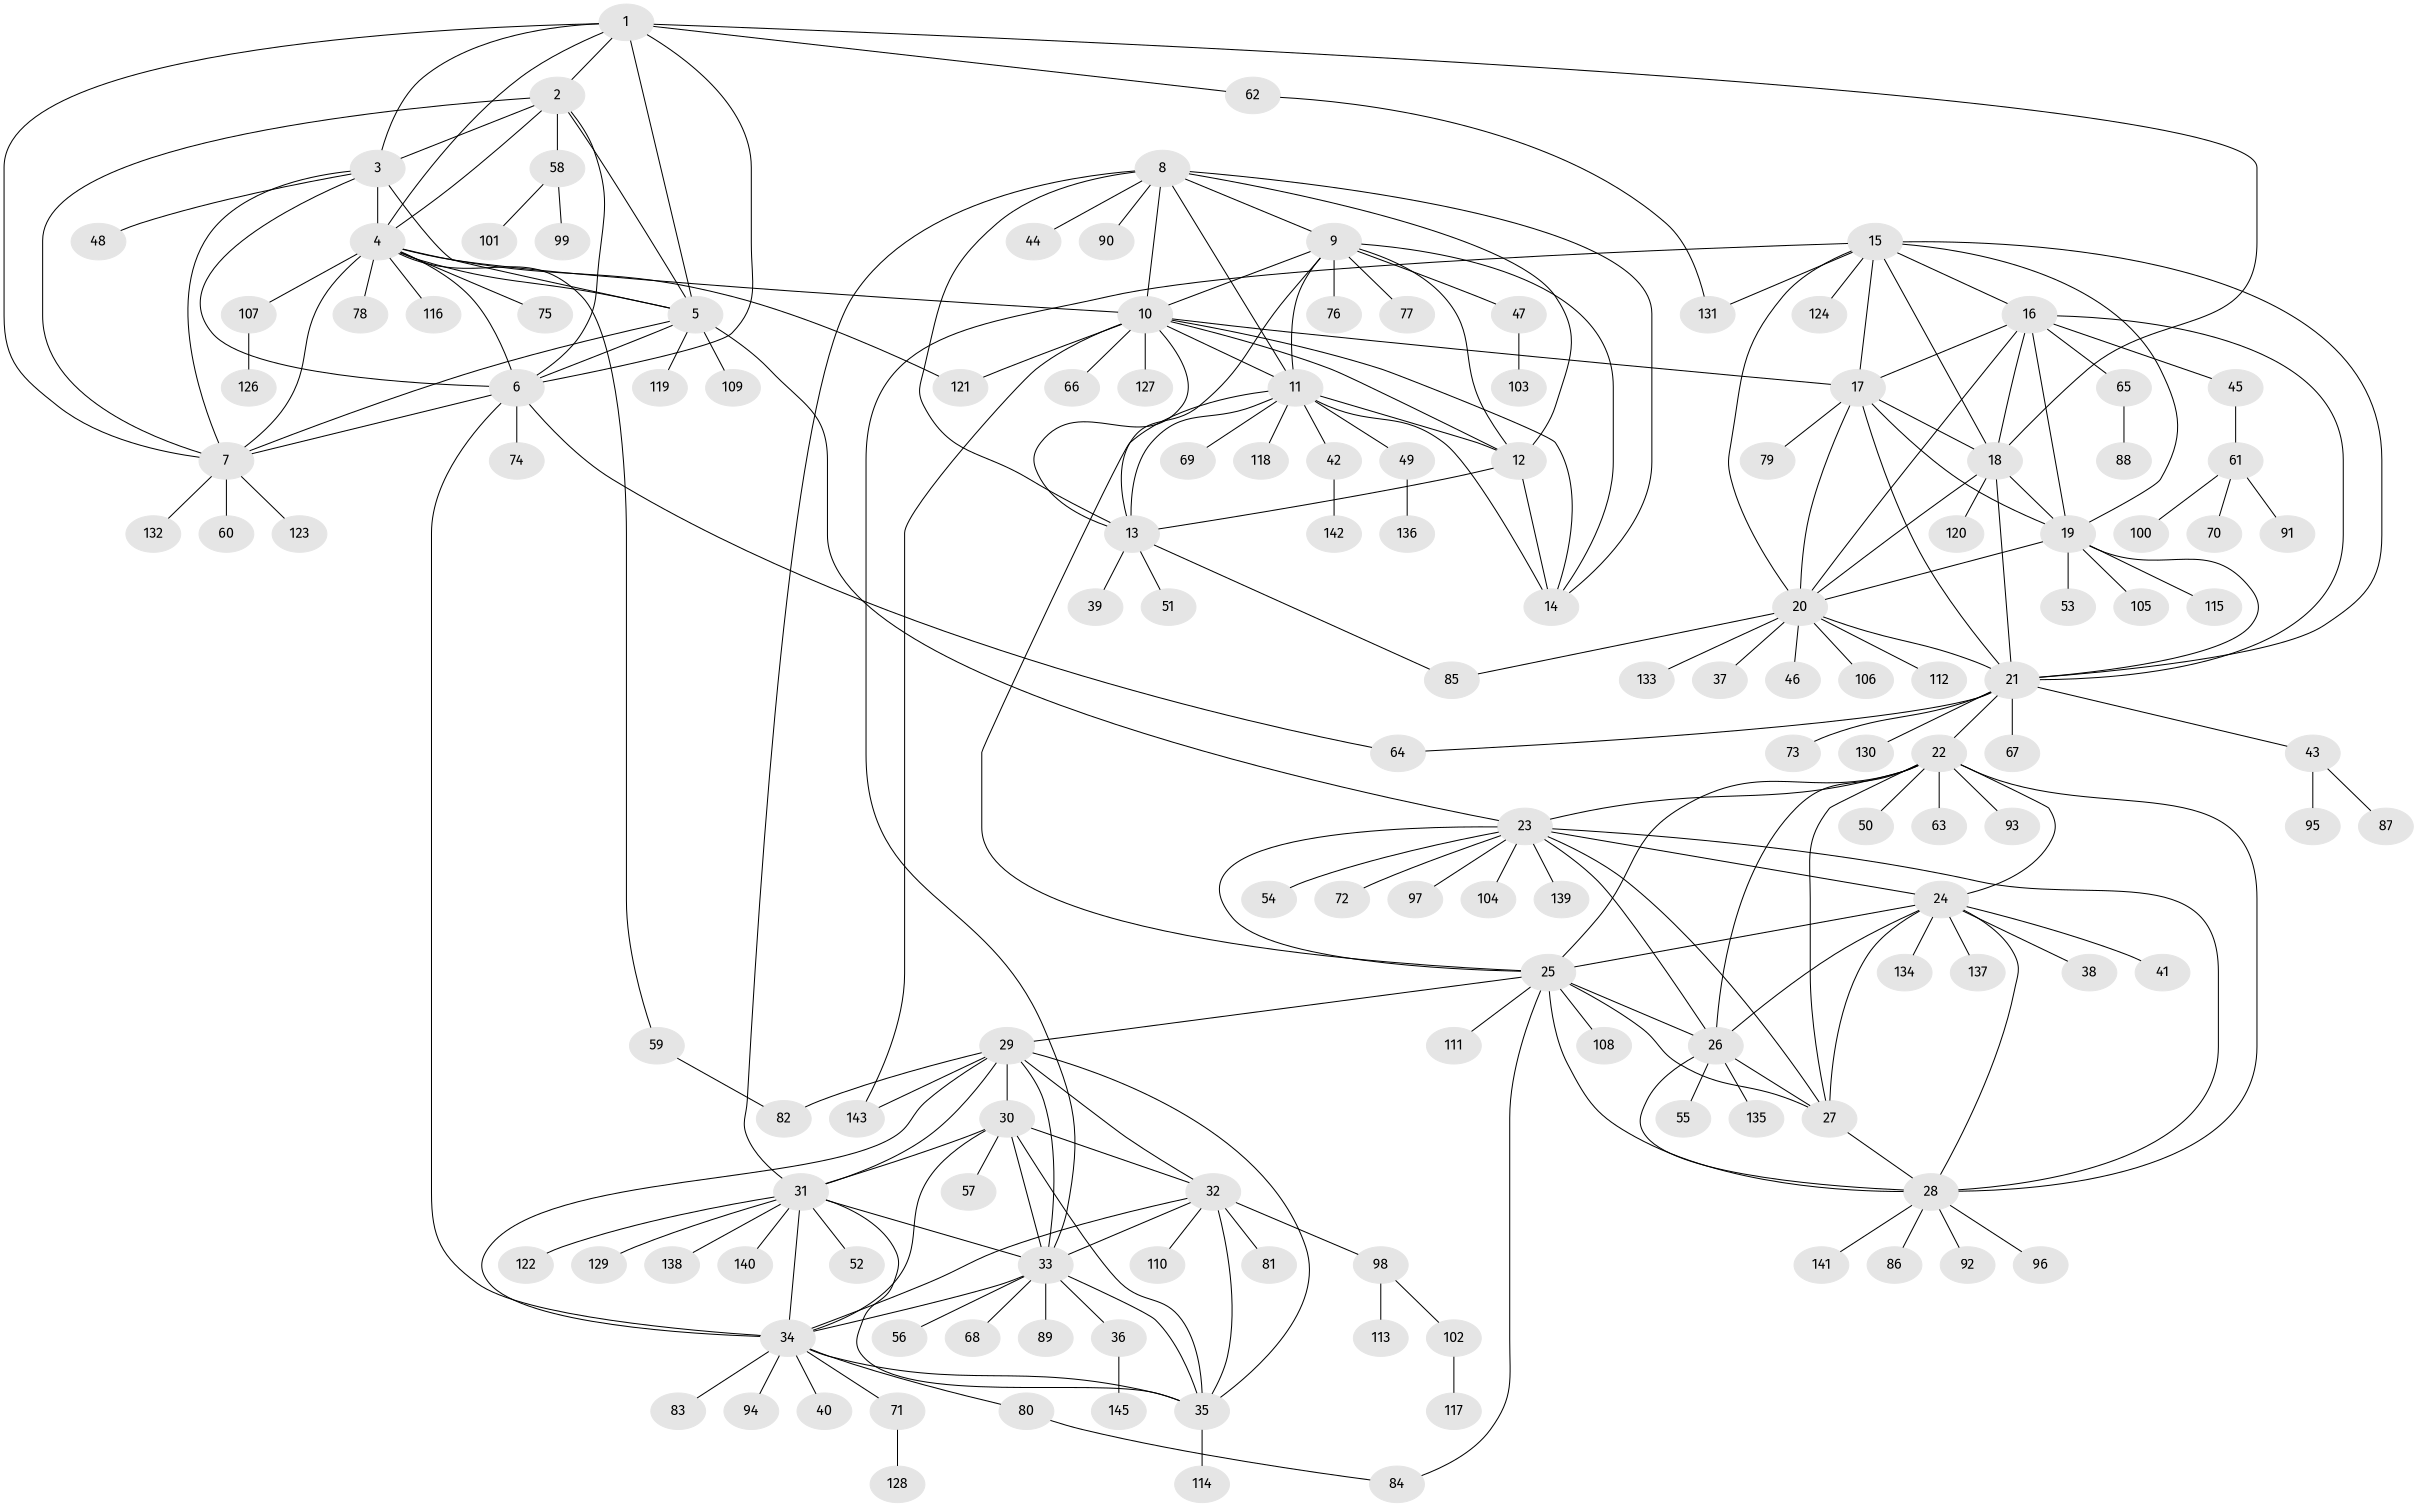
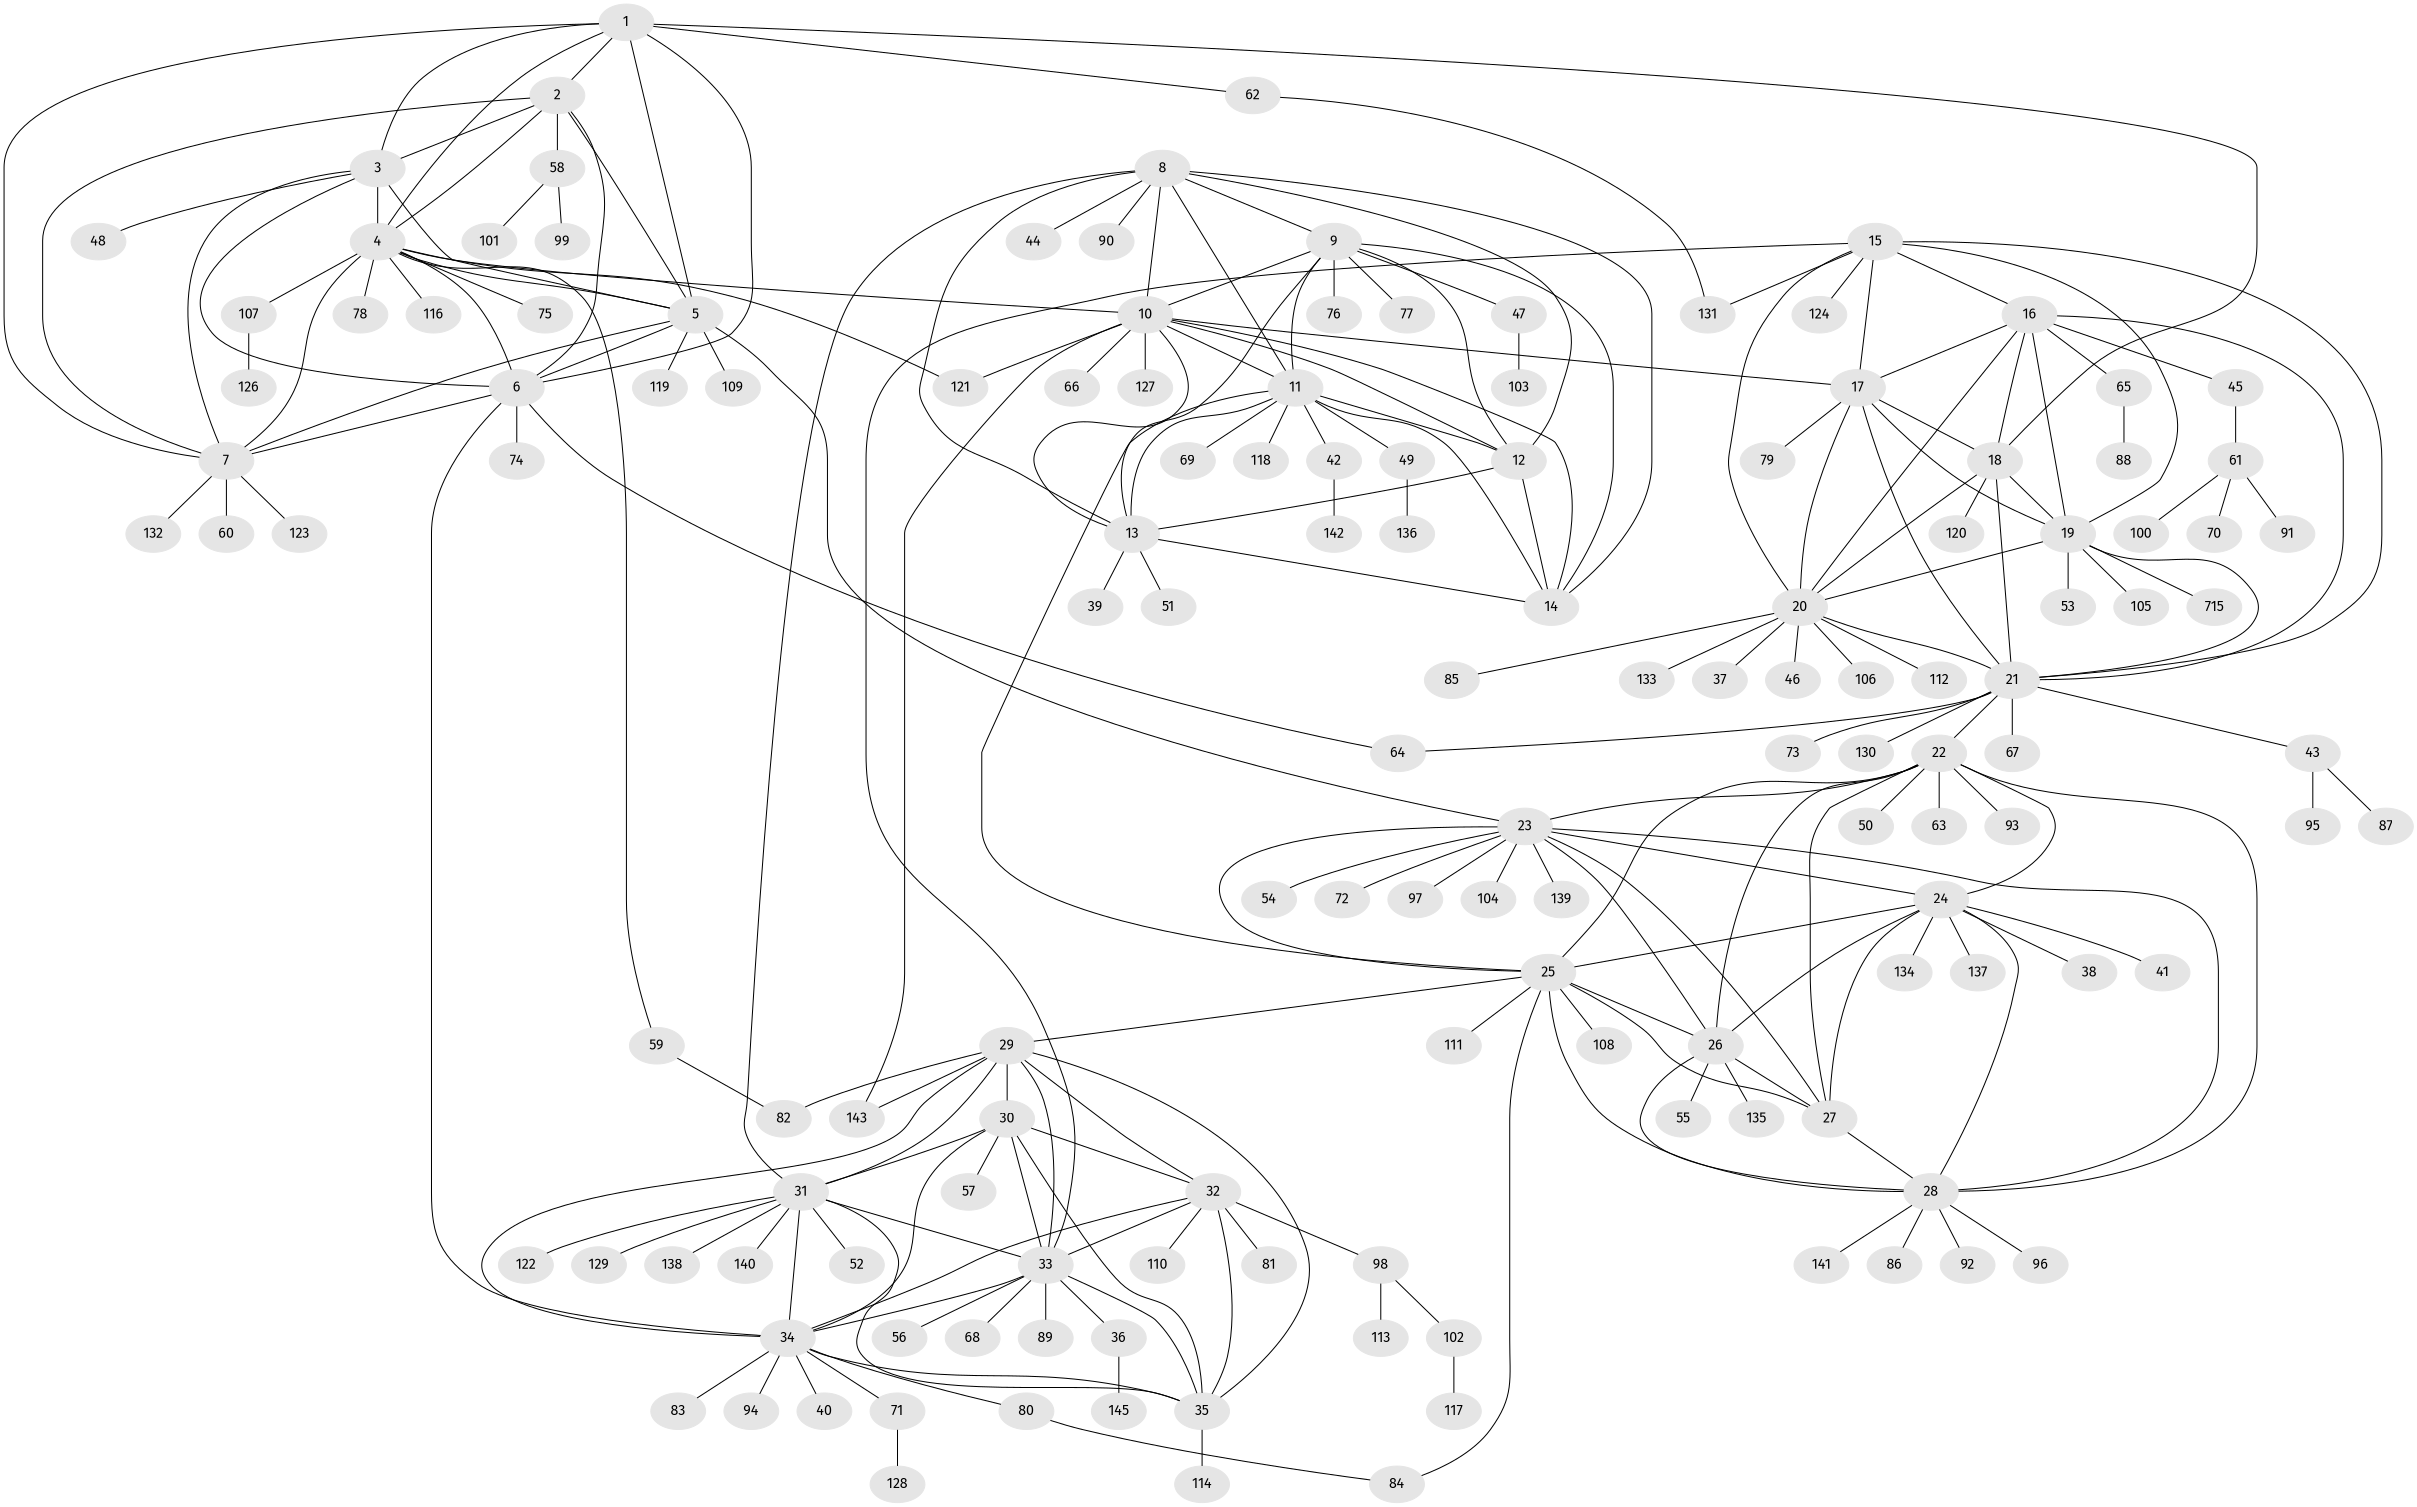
edge "15" -- "18": removed
edge "13" -- "85": now "13" -- "14"
node "115": label "115" -> "715"
